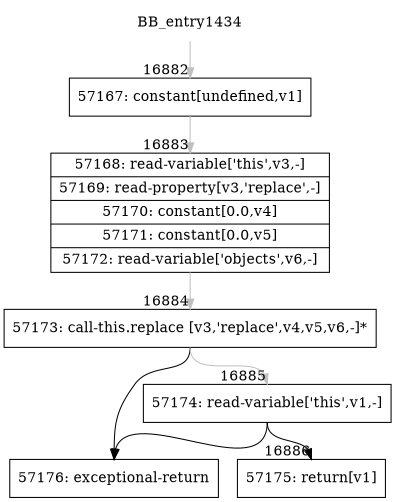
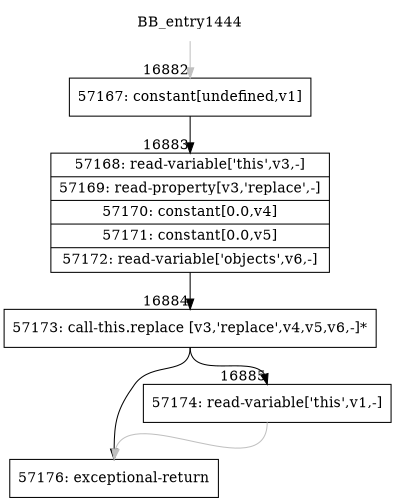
node "BB_entry1434": label "BB_entry1434" -> "BB_entry1444"
edge "57167: constant[undefined,v1]" -> "57168: read-variable['this',v3,-]": color gray -> black
edge "57168: read-variable['this',v3,-]" -> "57173: call-this.replace [v3,'replace',v4,v5,v6,-]*": color gray -> black
edge "57173: call-this.replace [v3,'replace',v4,v5,v6,-]*" -> "57174: read-variable['this',v1,-]": color gray -> black
edge "57174: read-variable['this',v1,-]" -> "57176: exceptional-return": color black -> gray
node "57175: return[v1]": removed
